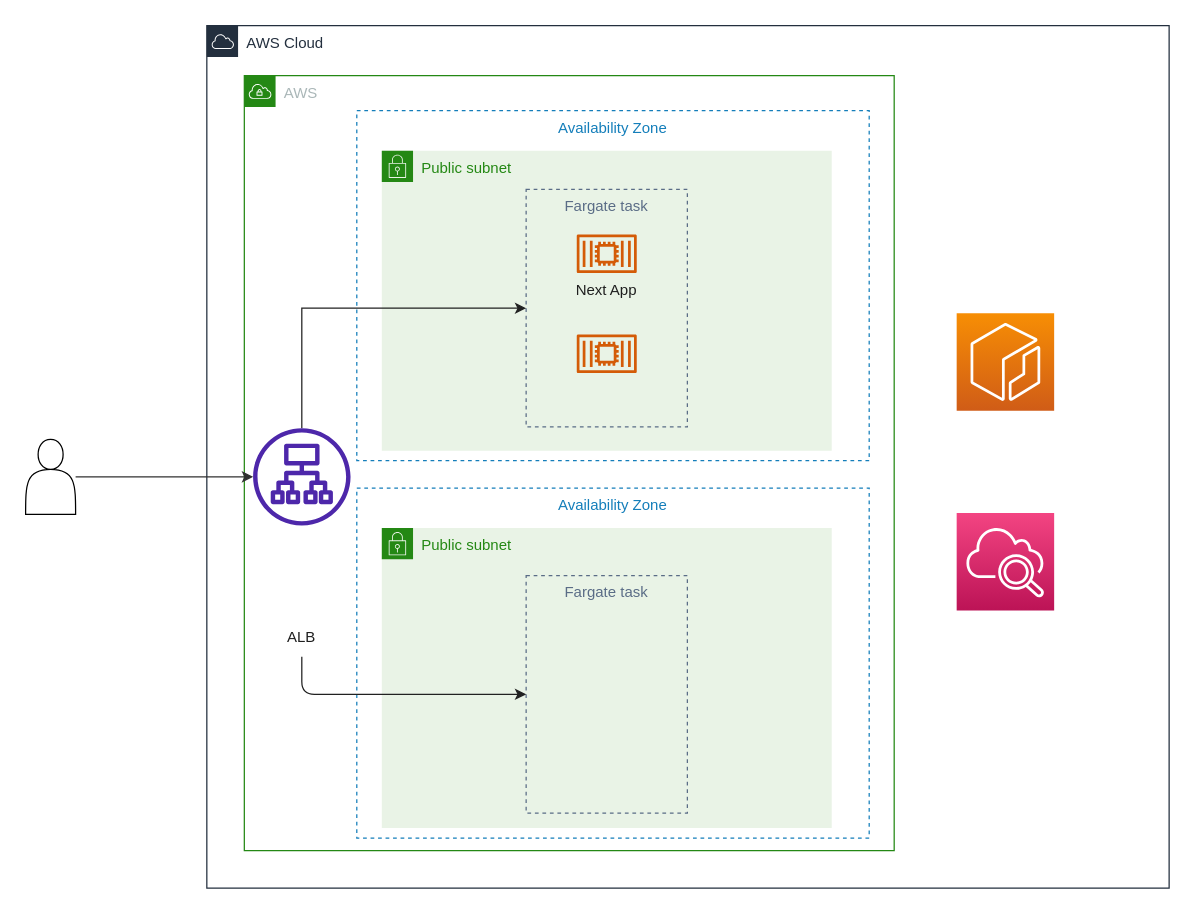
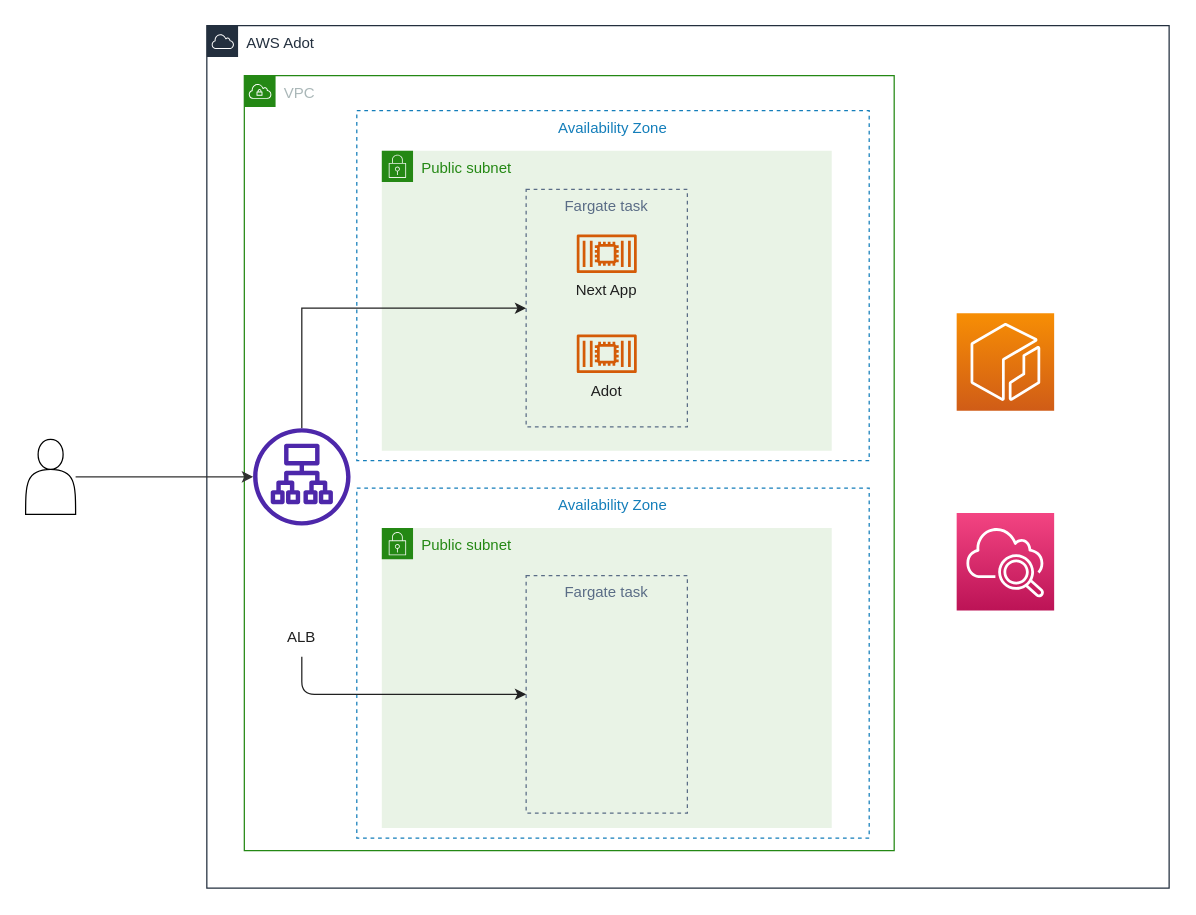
node "AWS Cloud": label "AWS Cloud" -> "AWS Adot"
node "AWS": label "AWS" -> "VPC"
node "Adot": added
